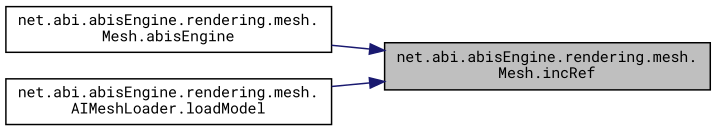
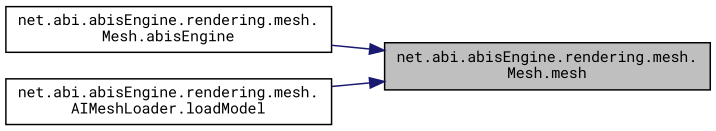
node "net.abi.abisEngine.rendering.mesh. Mesh.incRef": label "net.abi.abisEngine.rendering.mesh. Mesh.incRef" -> "net.abi.abisEngine.rendering.mesh. Mesh.mesh"
